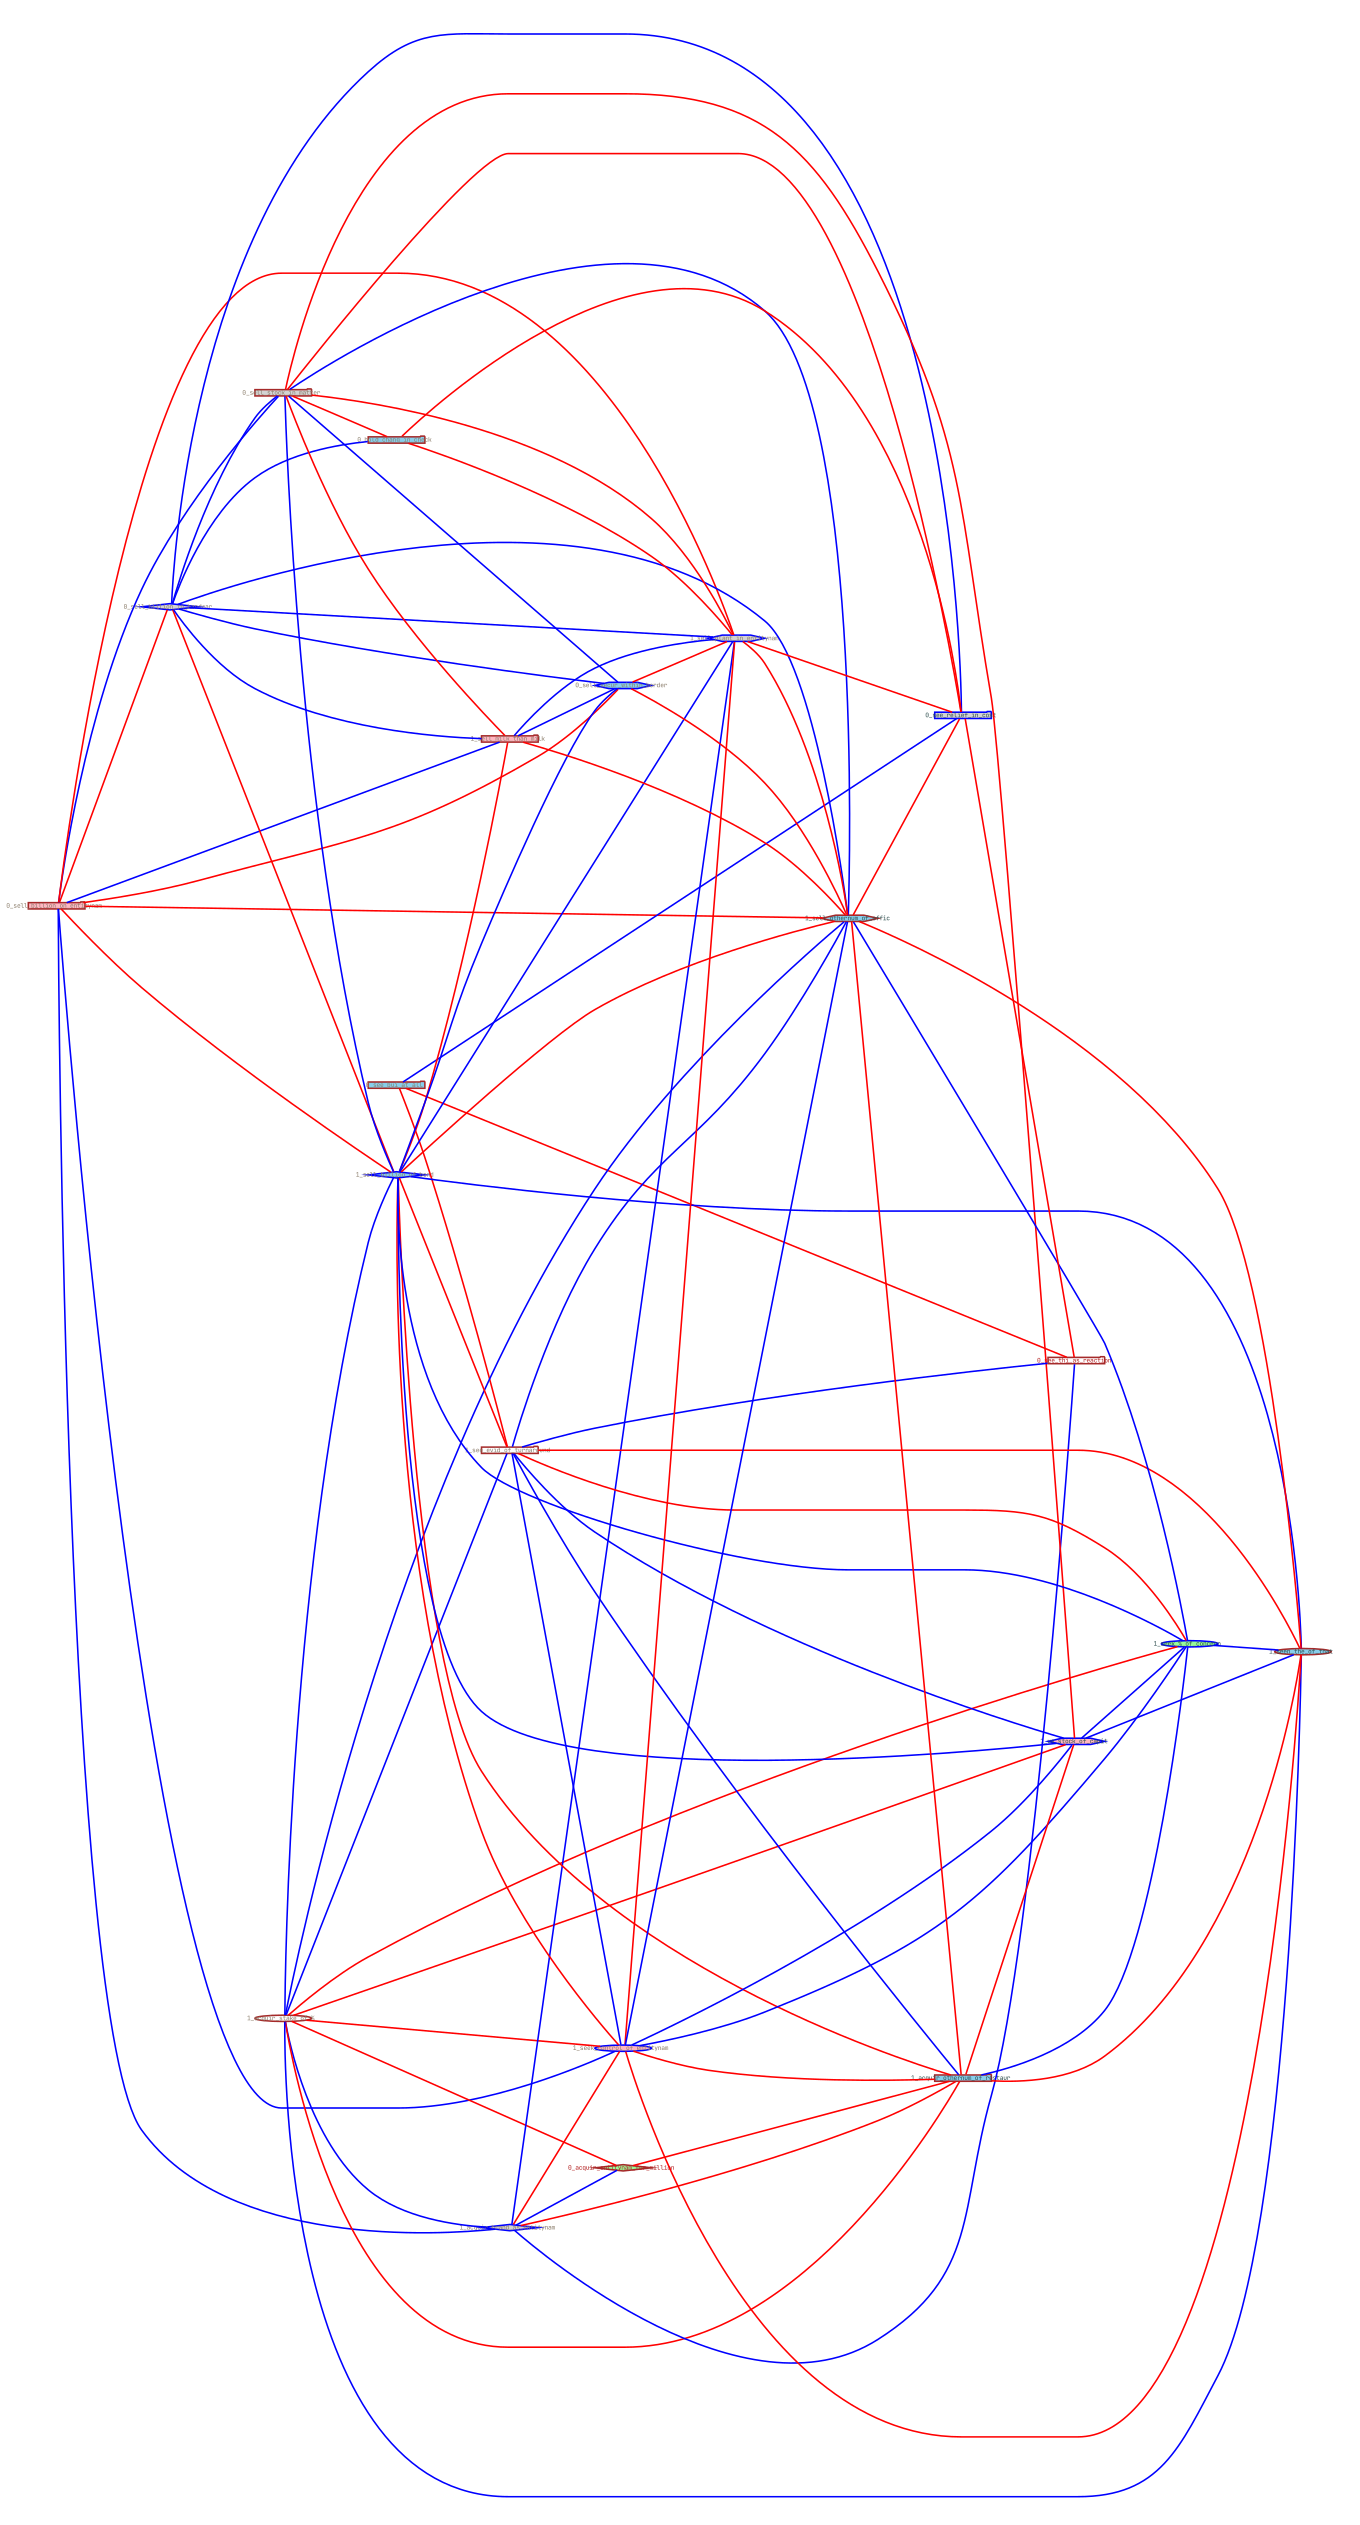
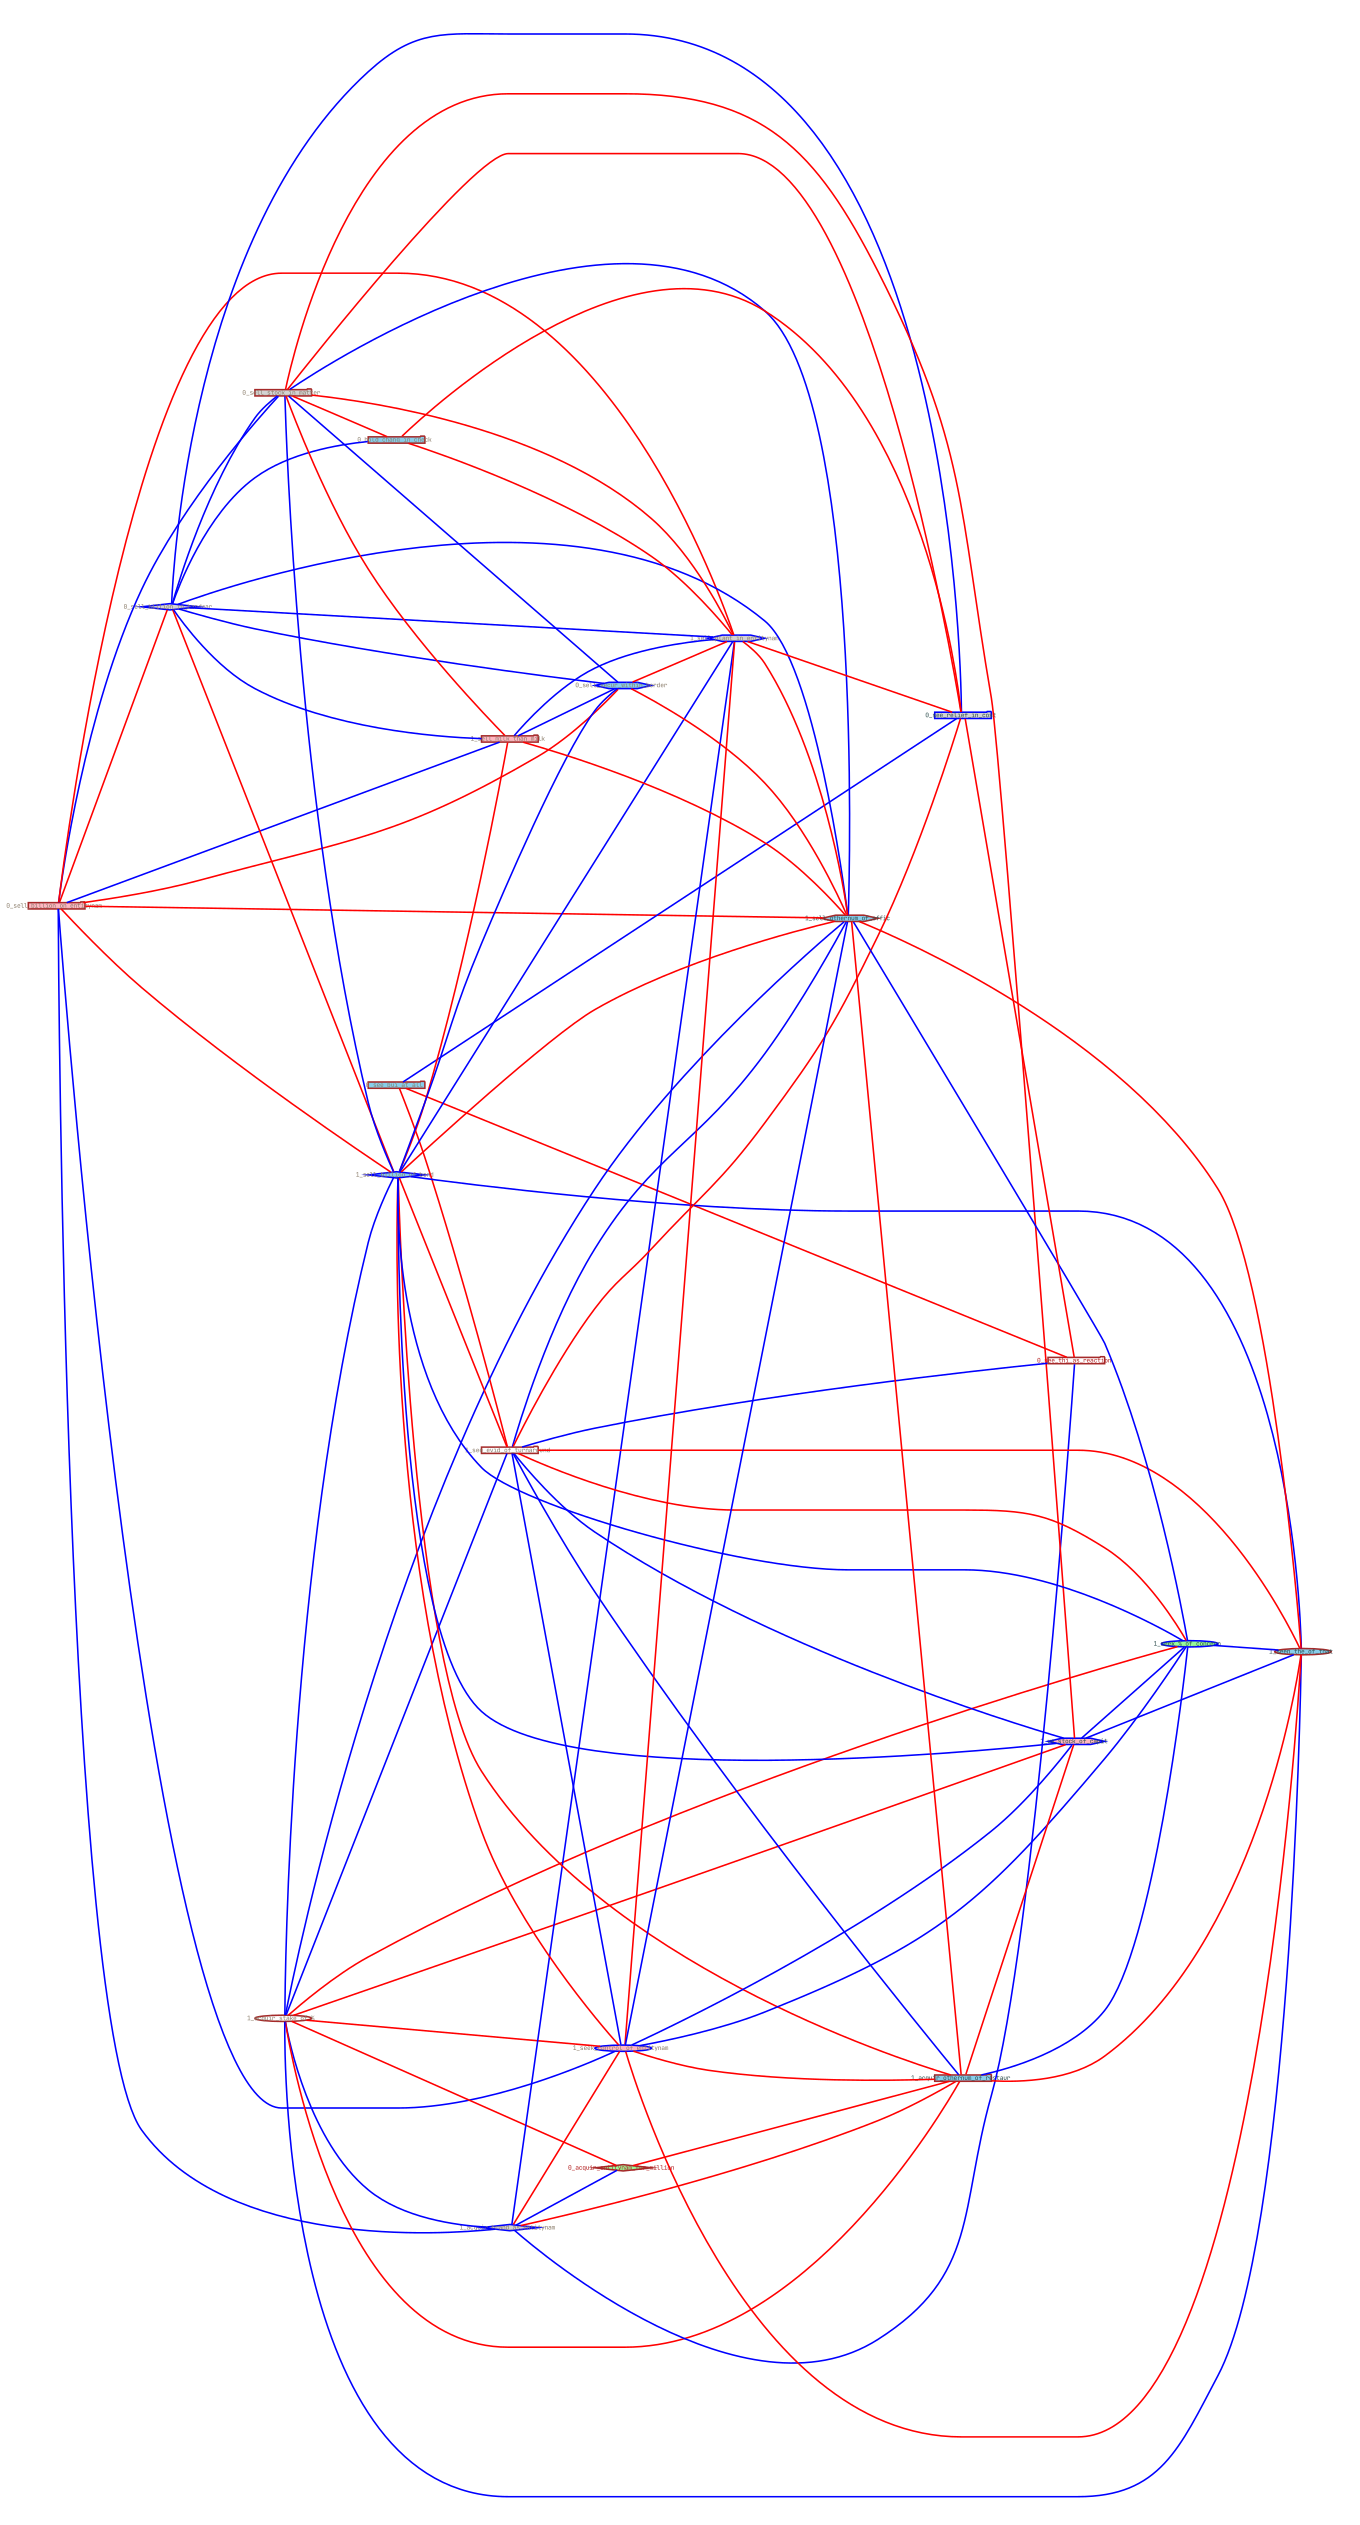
edge "0_see_relief_in_cost" -- "1_sell_othernum_of_offic": now "0_see_relief_in_cost" -- "1_see_evid_of_turnaround"
